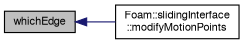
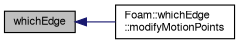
node "Foam::slidingInterface ::modifyMotionPoints": label "Foam::slidingInterface ::modifyMotionPoints" -> "Foam::whichEdge ::modifyMotionPoints"
